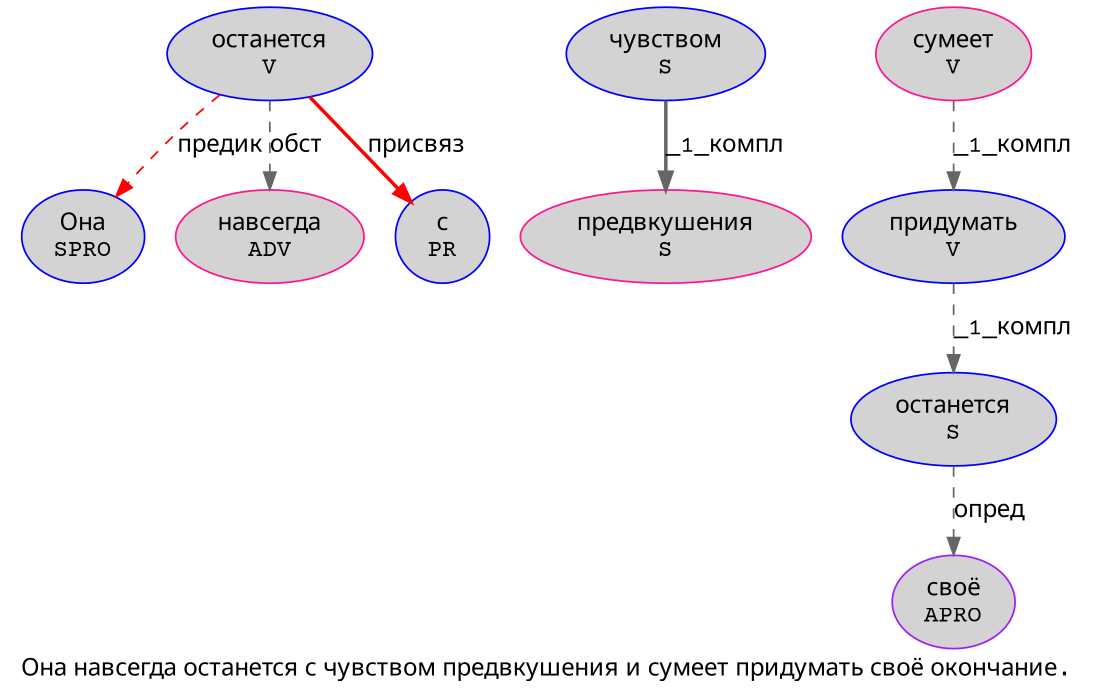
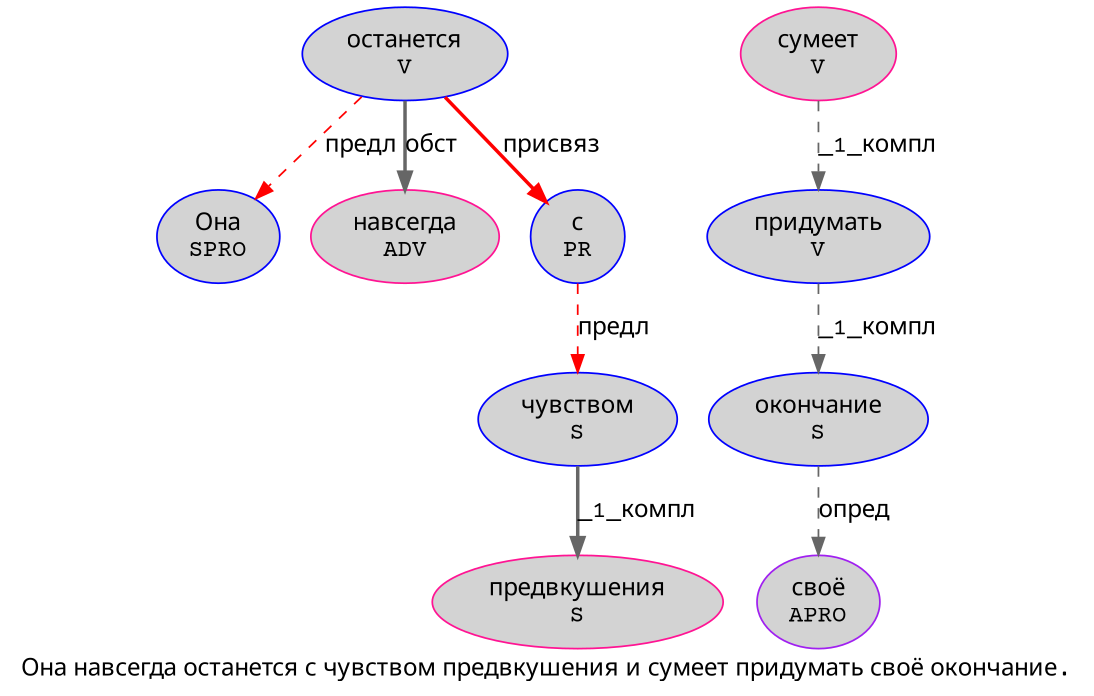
edge "останется V" -> "навсегда ADV": style dashed -> bold
edge "останется V" -> "Она SPRO": label "предик" -> "предл"
edge "с PR" -> "чувством S": added, label "предл"
node "останется S": label "останется S" -> "окончание S"
